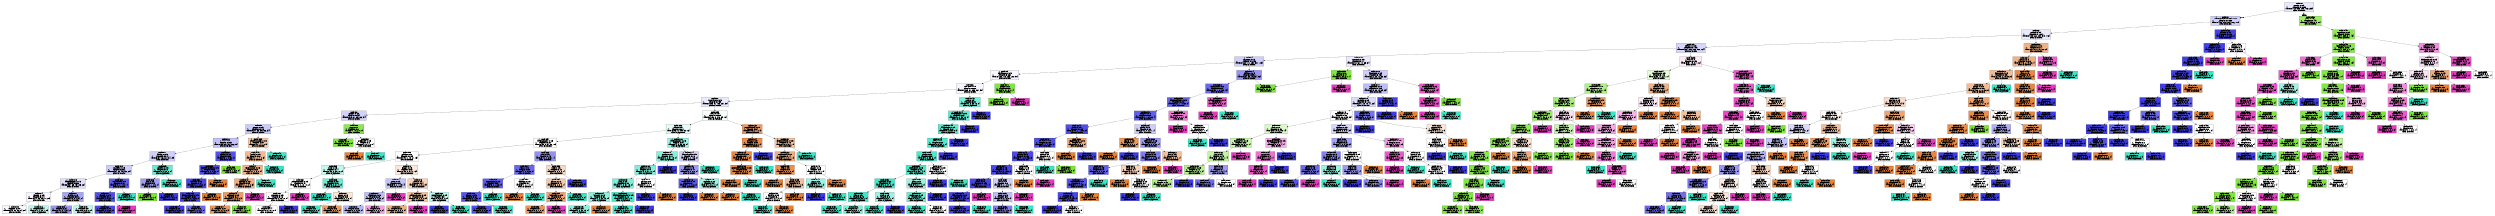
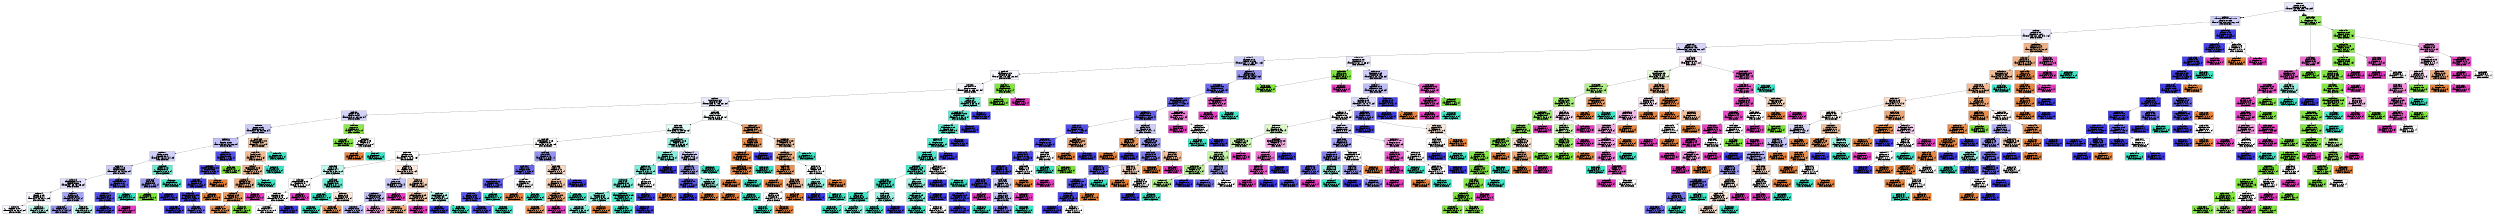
edge "node #498" -> "node #556": now "node #496" -> "node #556"
node "node #520": added
